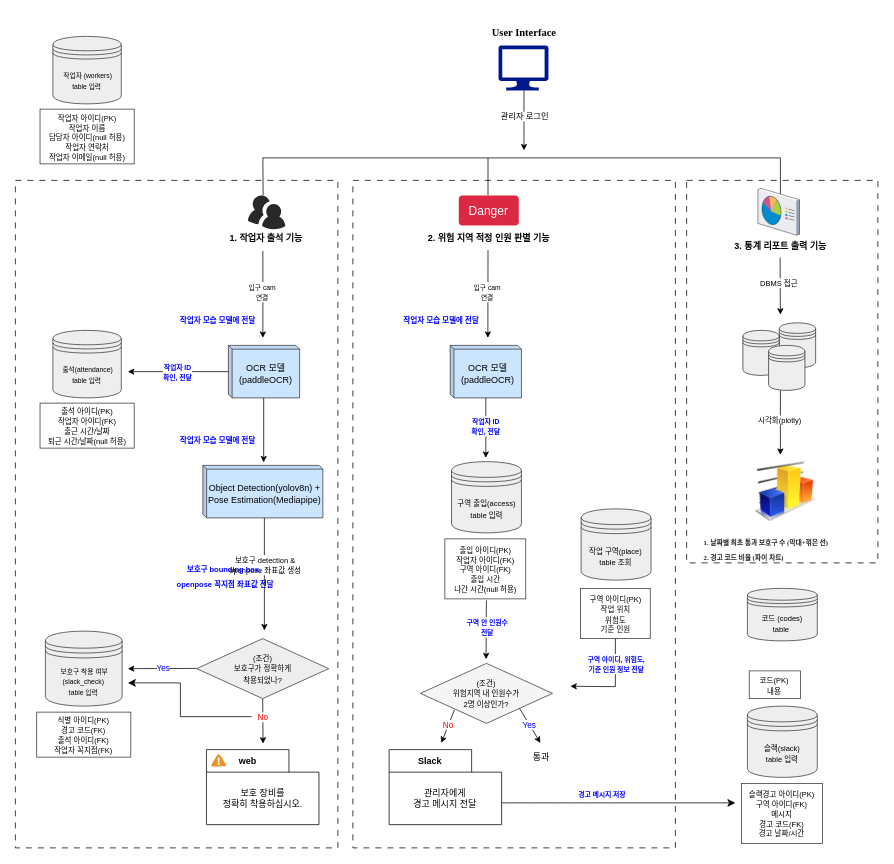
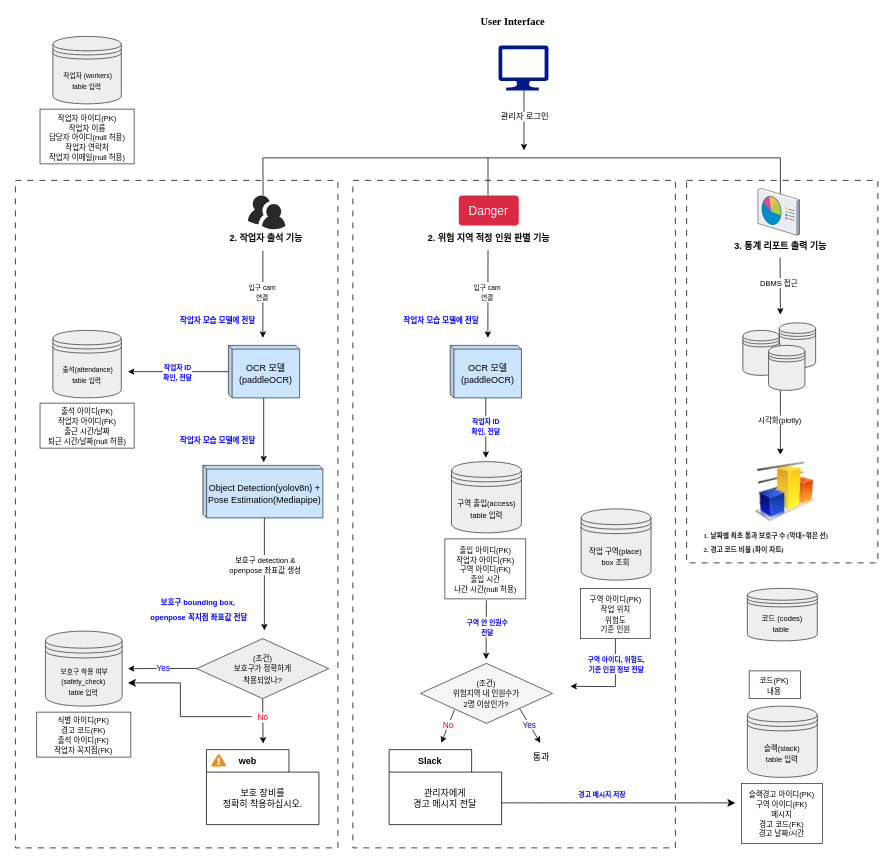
node "User Interface": moved (524, 30) -> (513, 19)
node "1. 작업자 출석 기능": label "1. 작업자 출석 기능" -> "2. 작업자 출석 기능"
node "1. 날짜별 최초 통과 보호구 수 (막대+꺾은 선)2. 경고 코드 비율 (파이 차트)": moved (781, 544) -> (781, 537)
node "작업 구역(place) table 조회": label "작업 구역(place) table 조회" -> "작업 구역(place) box 조회"
node "보호구 bounding box, openpose 꼭지점 좌표값 전달": moved (225, 575) -> (199, 609)
node "보호구 착용 여부(slack_check) table 입력": label "보호구 착용 여부(slack_check) table 입력" -> "보호구 착용 여부(safety_check) table 입력"
